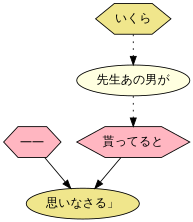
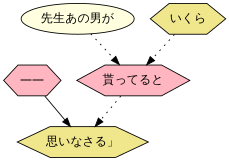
edge "いくら" -> "先生あの男が": now "いくら" -> "貰ってると"
edge "貰ってると" -> "思いなさる」": style solid -> dotted
node "思いなさる」": shape ellipse -> hexagon
